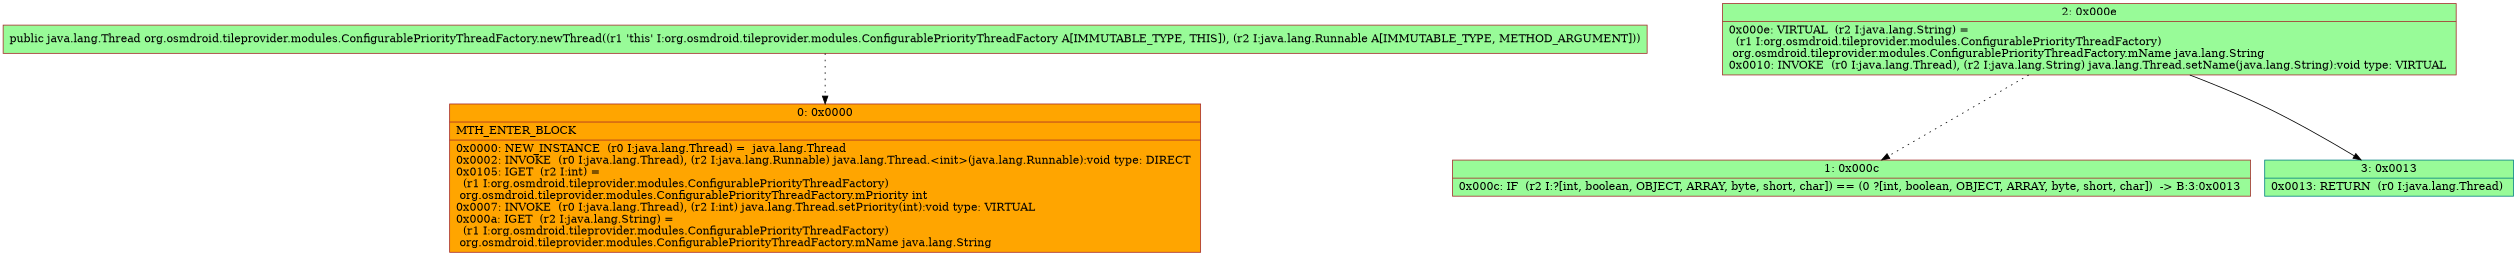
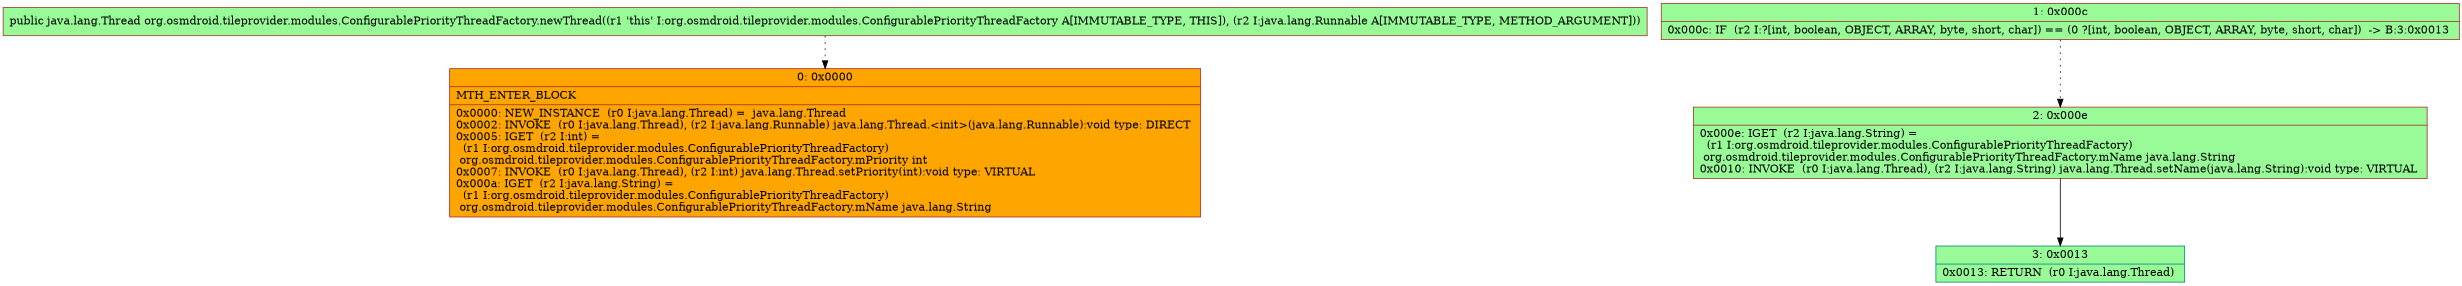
node "2: 0x000e": text "0x000e: VIRTUAL  (r2 I:java.lang.String) =" -> "0x000e: IGET  (r2 I:java.lang.String) ="
edge "2: 0x000e" -> "1: 0x000c": reversed
node "0: 0x0000": text "0x0105: IGET  (r2 I:int) =" -> "0x0005: IGET  (r2 I:int) ="
